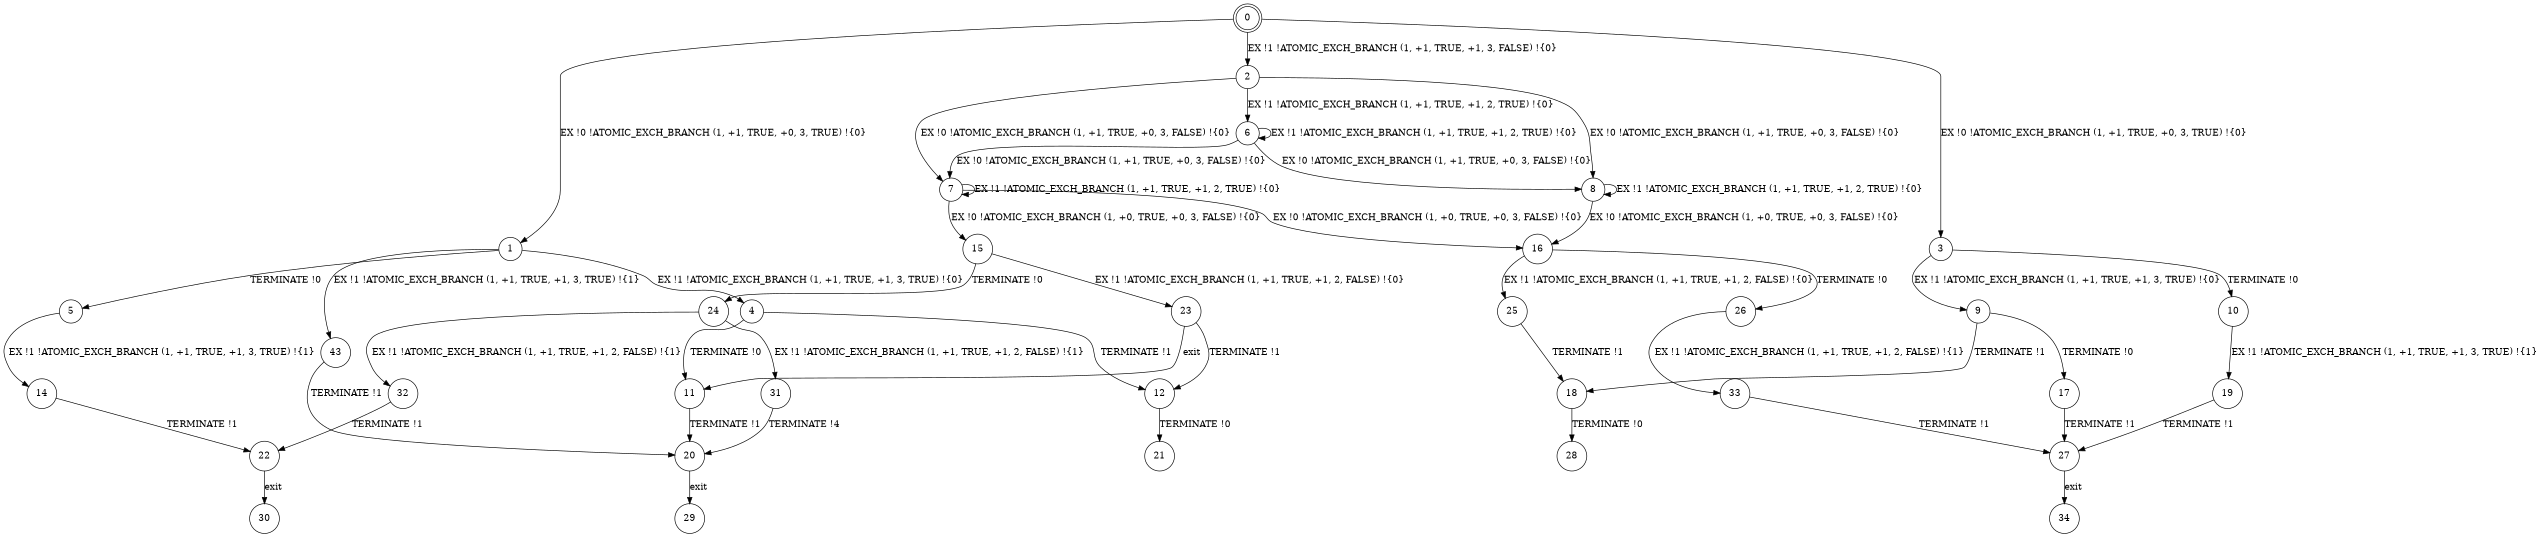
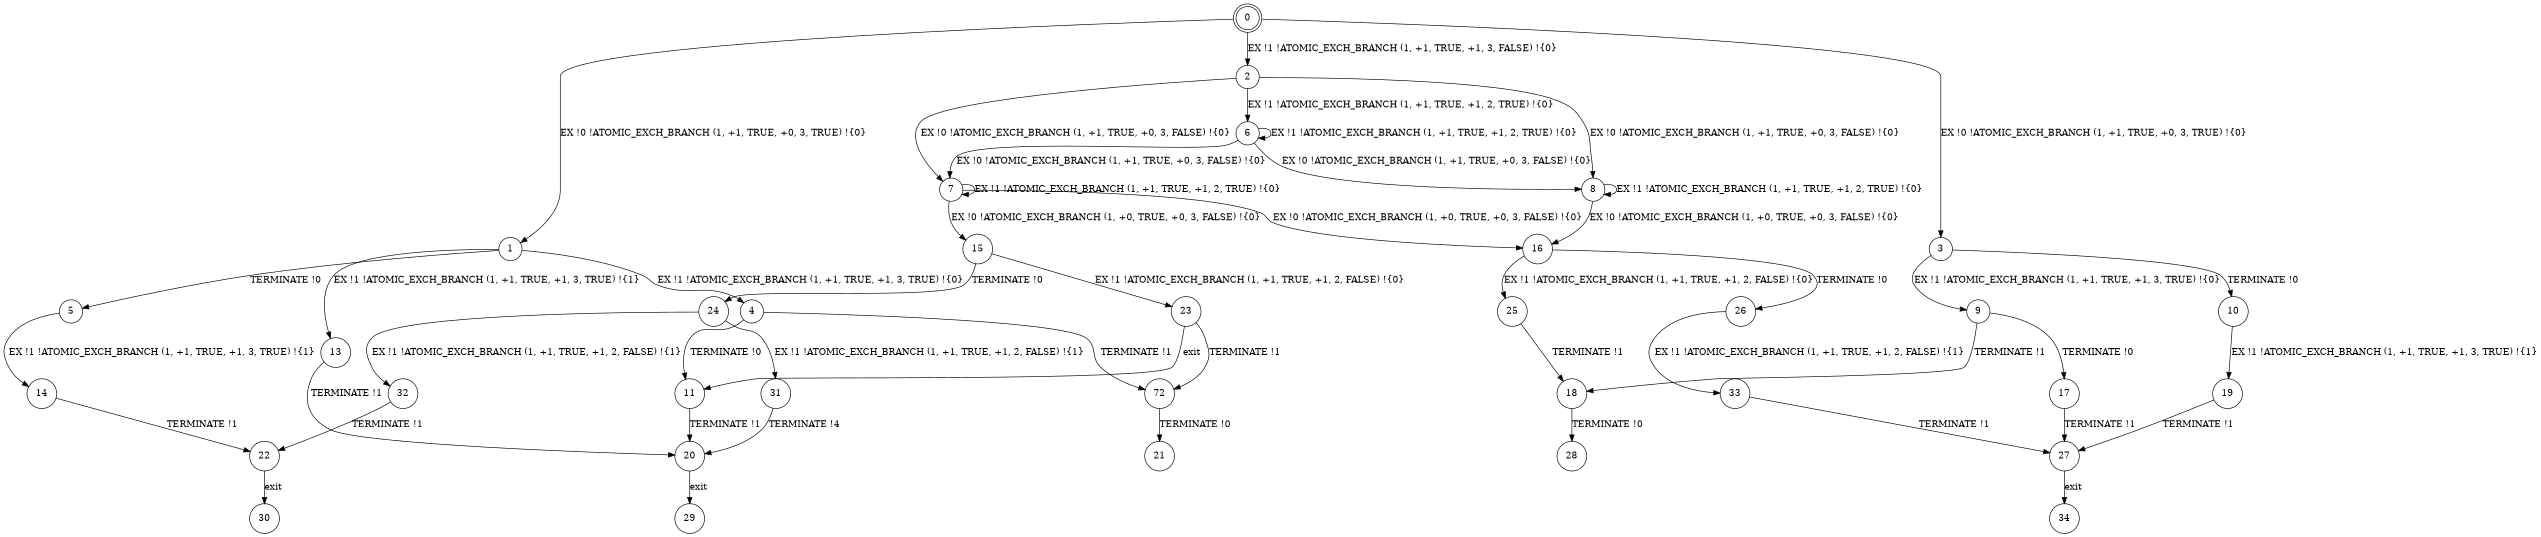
node "43": label "43" -> "13"
node "12": label "12" -> "72"
